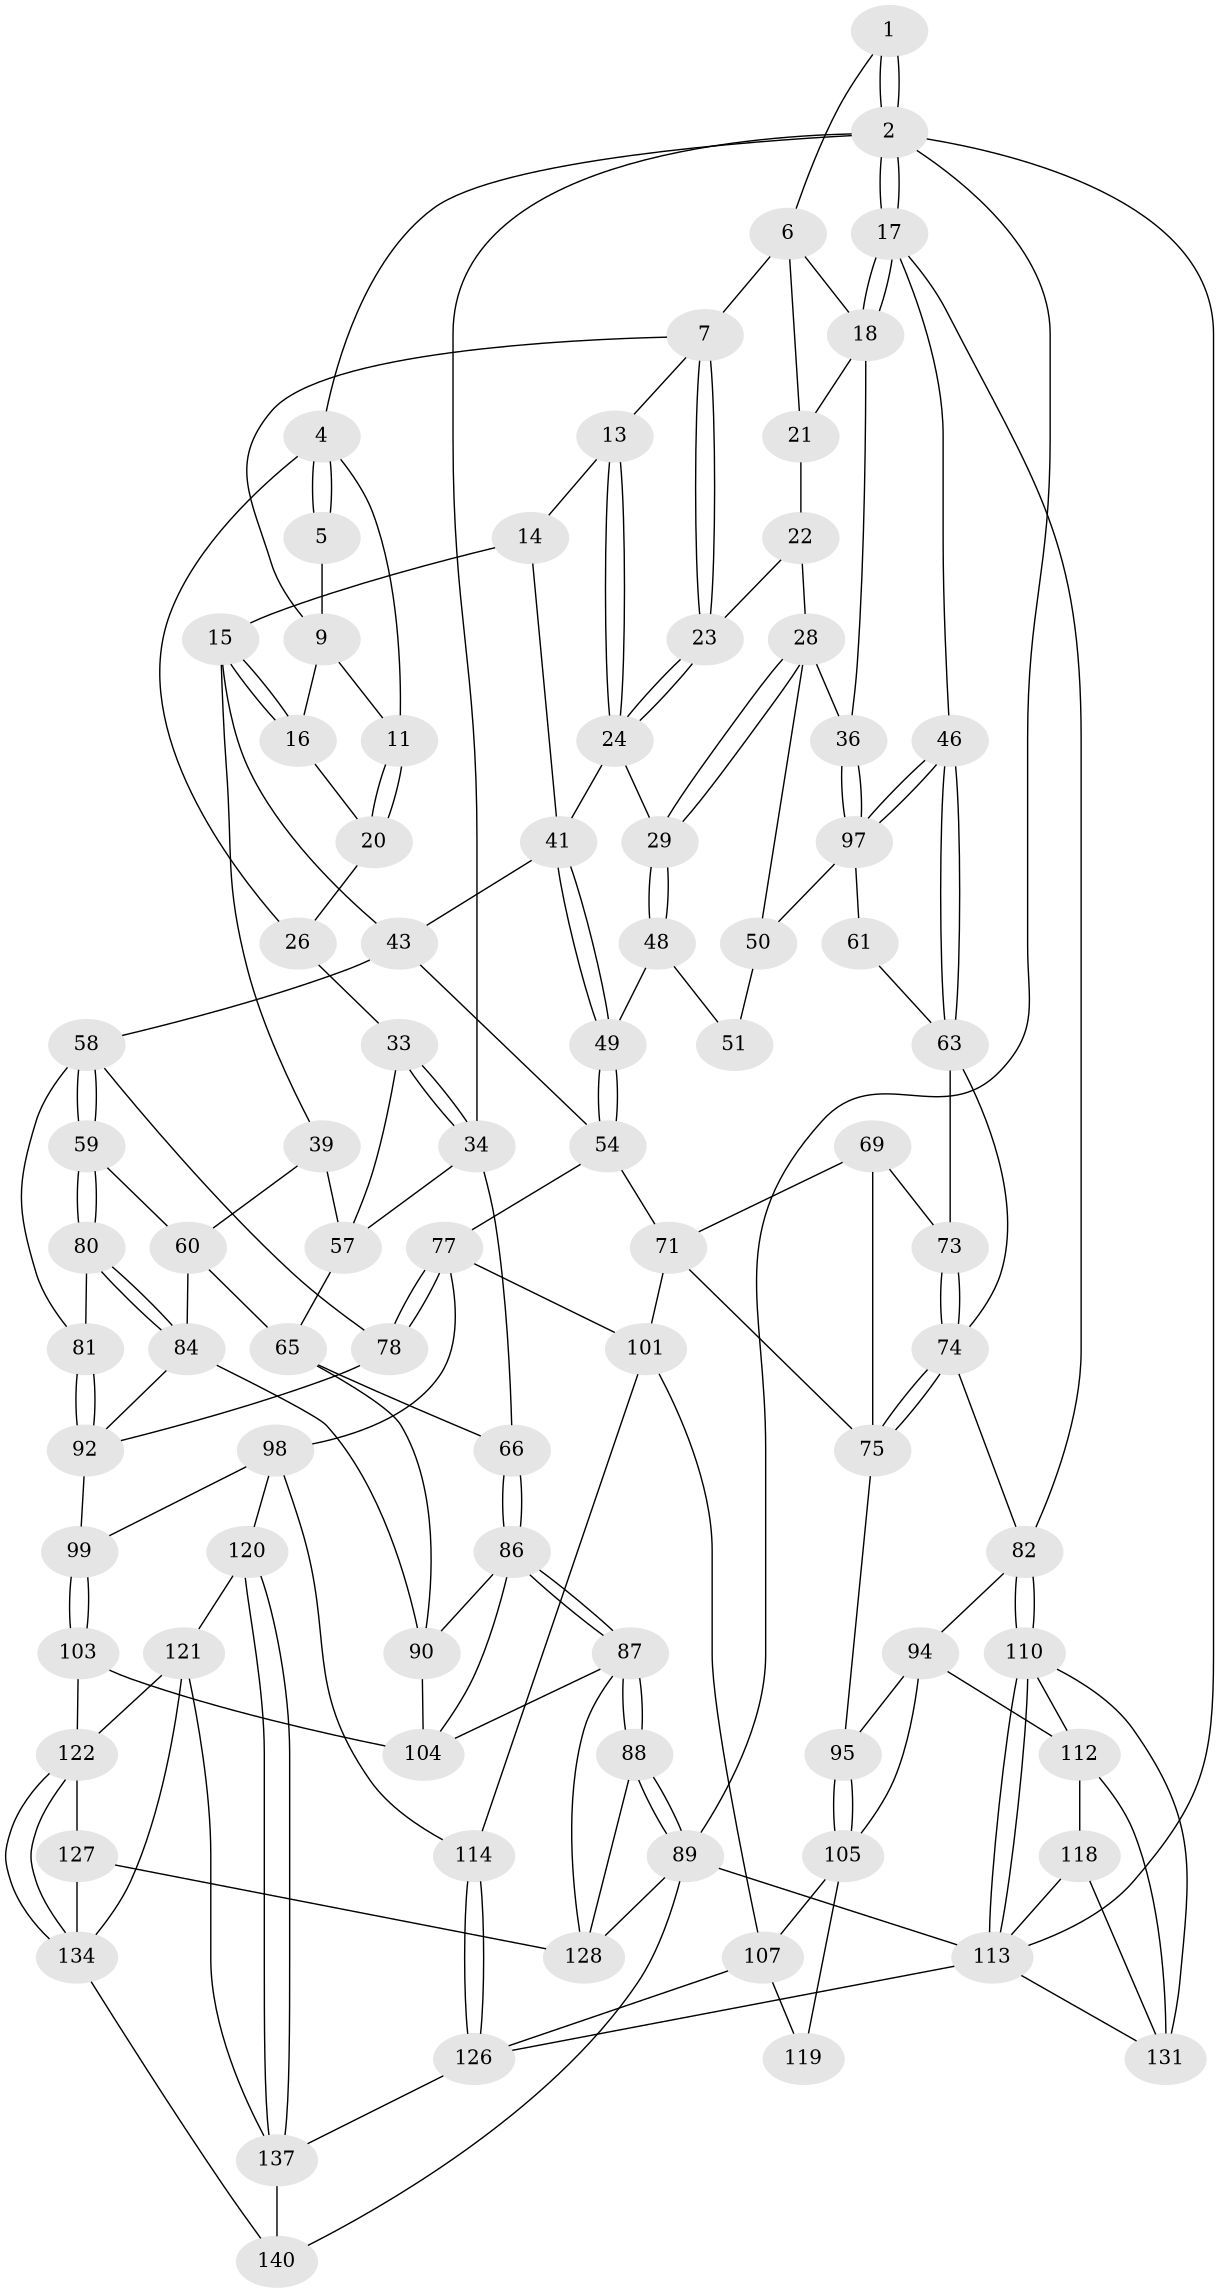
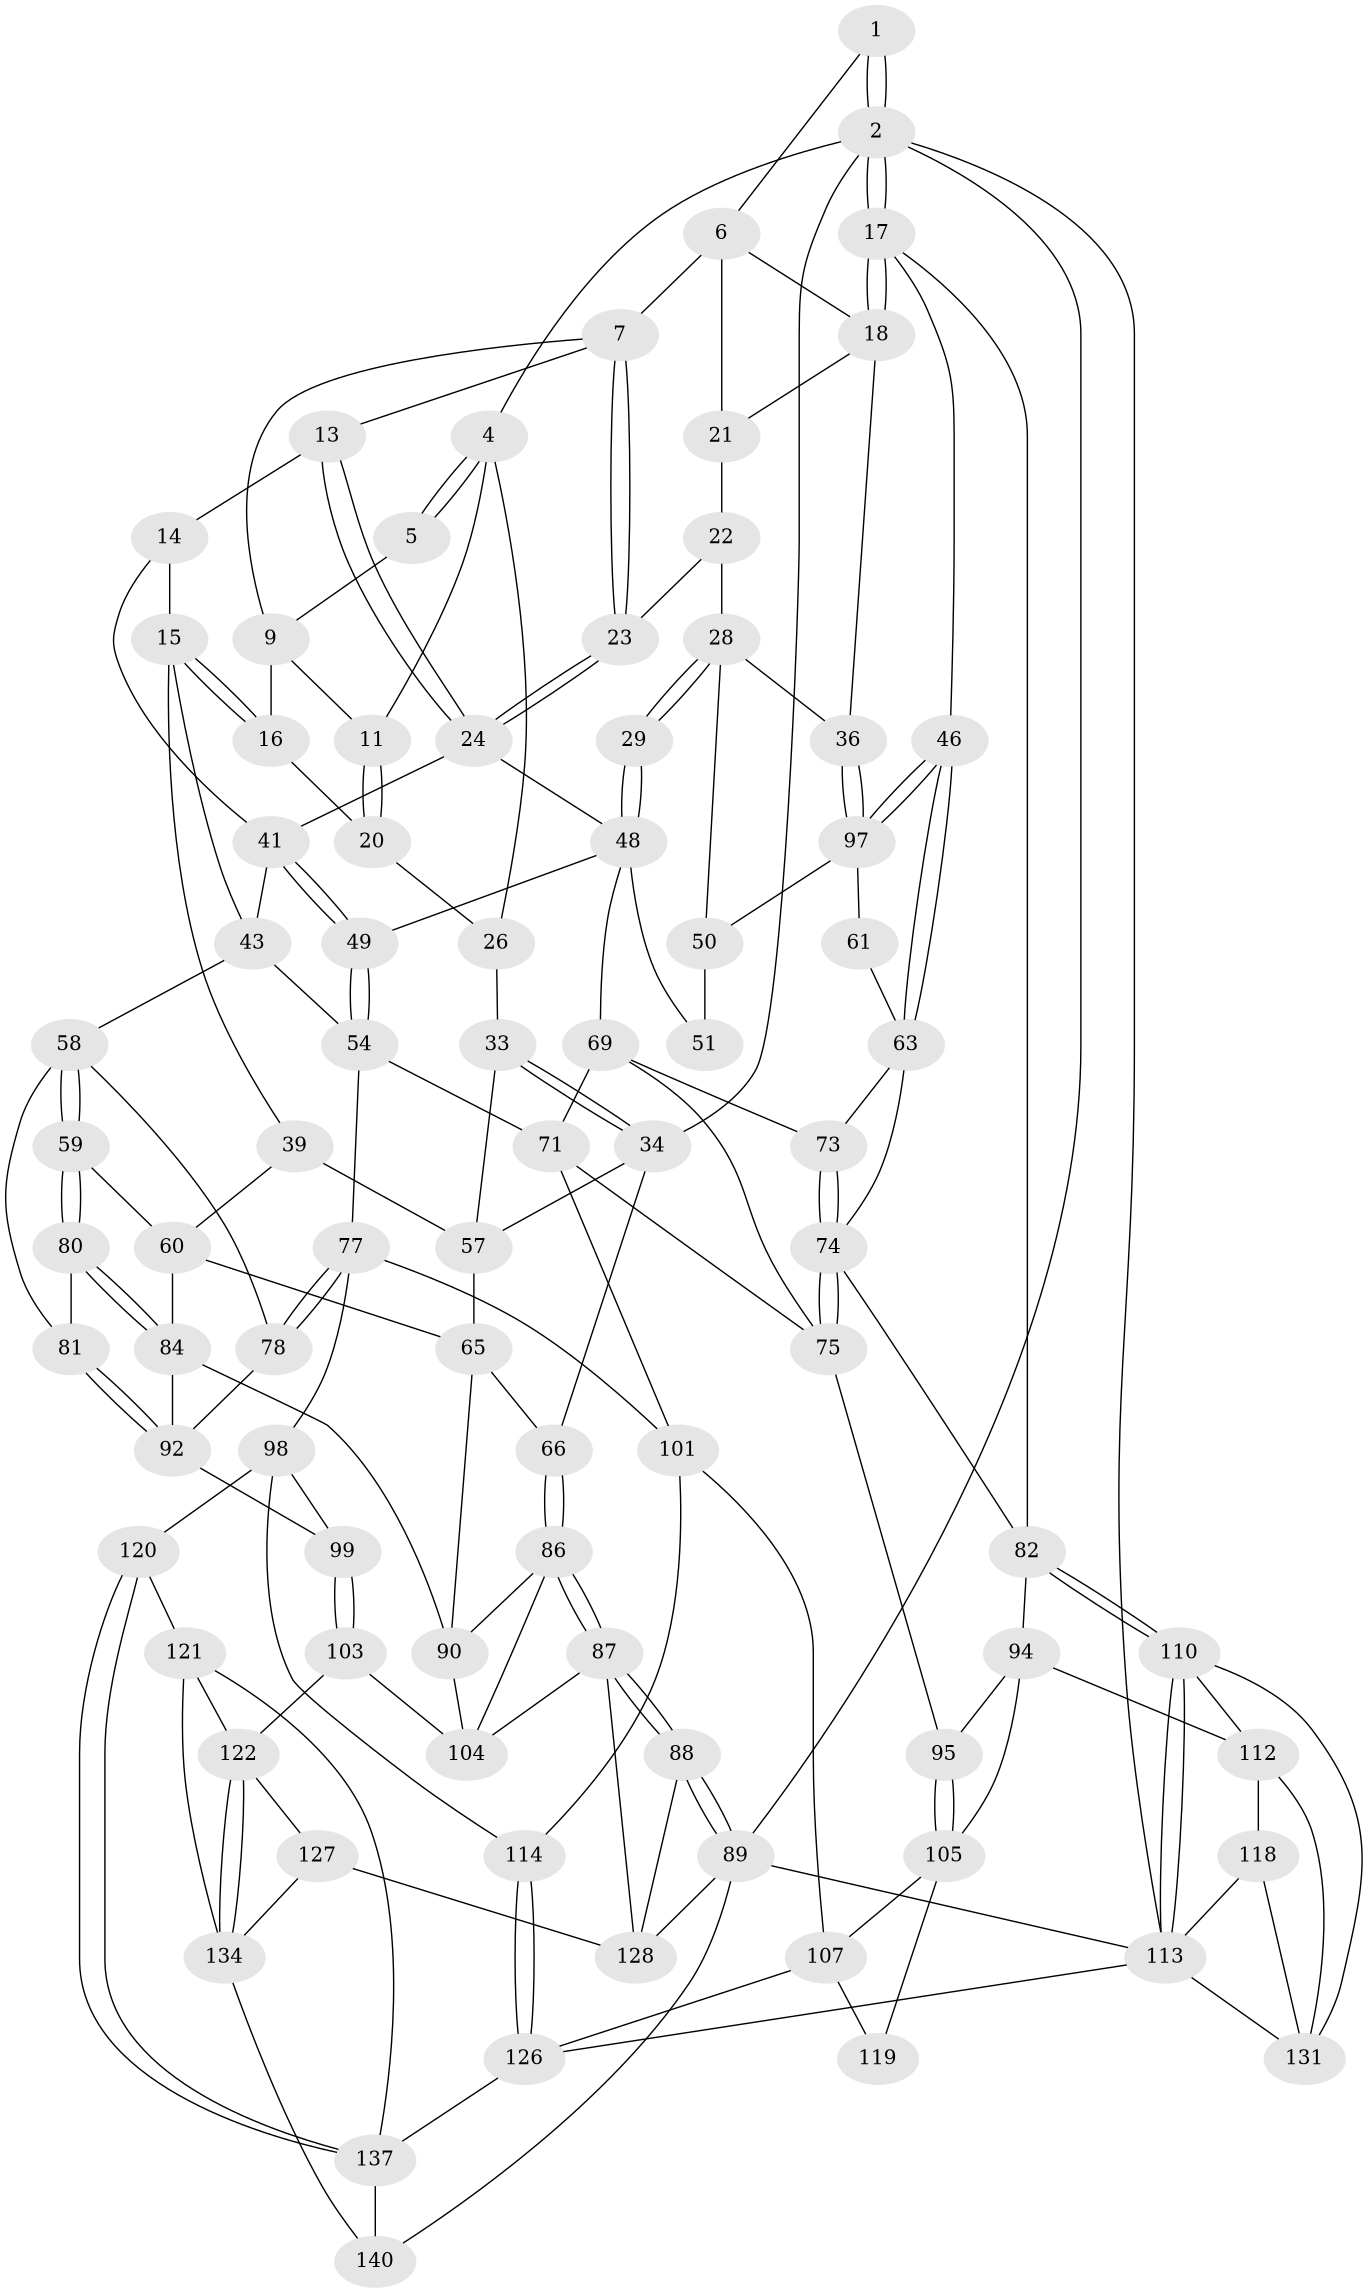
edge "24" -- "29": now "24" -- "48"
edge "48" -- "69": added
